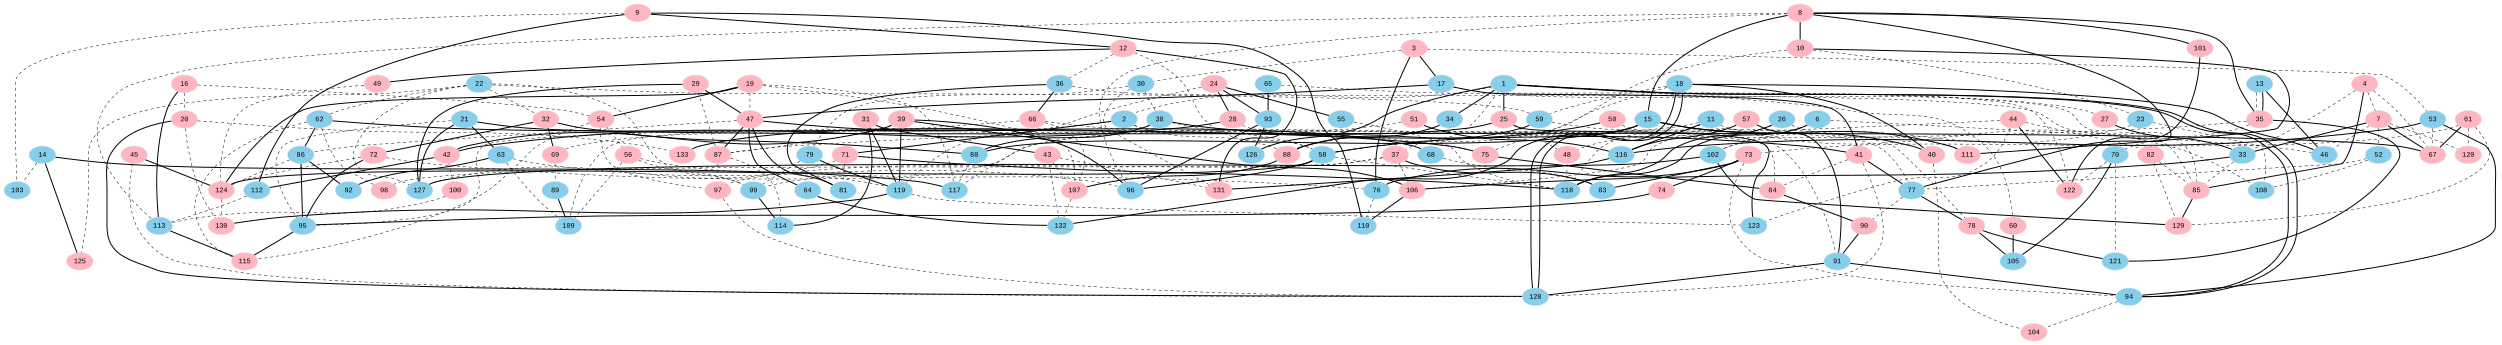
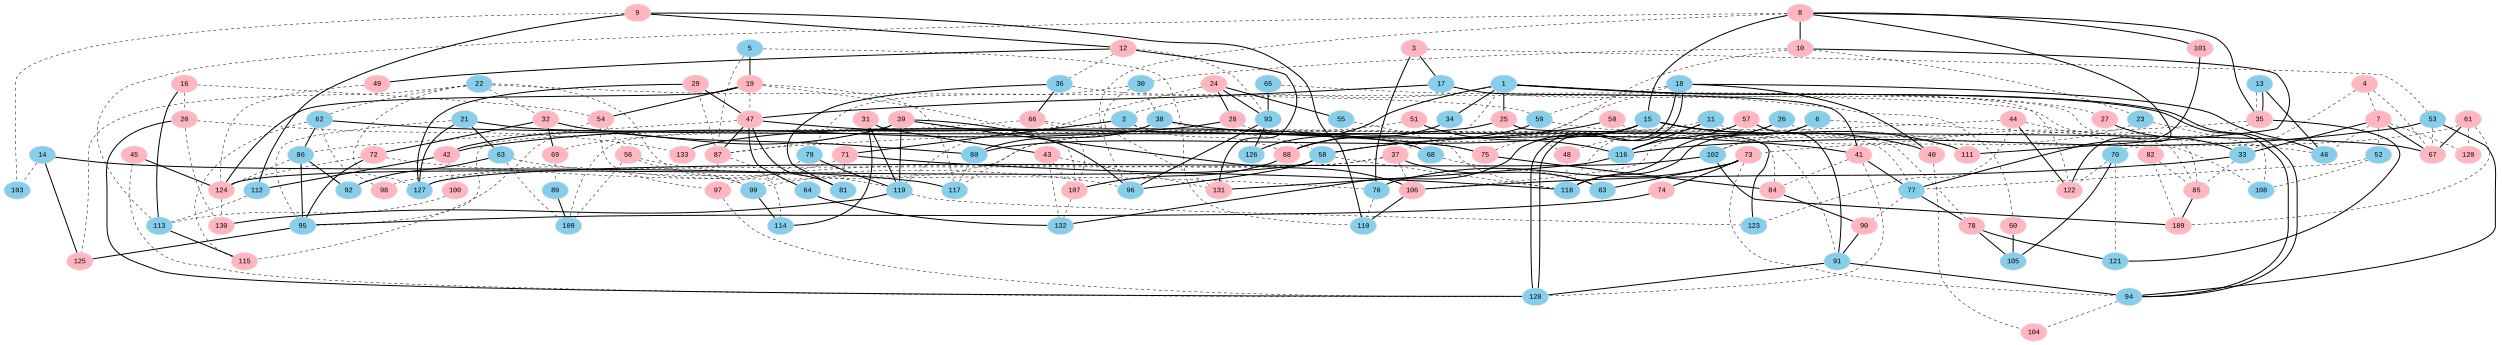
node "5": added
edge "3" -- "30": now "10" -- "30"
edge "12" -- "58": now "12" -- "93"
edge "4" -- "85": removed
node "129": label "129" -> "189"
edge "95" -- "115": now "95" -- "125"
